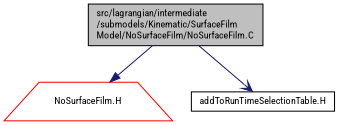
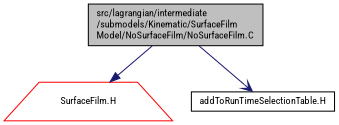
node "NoSurfaceFilm.H": label "NoSurfaceFilm.H" -> "SurfaceFilm.H"
